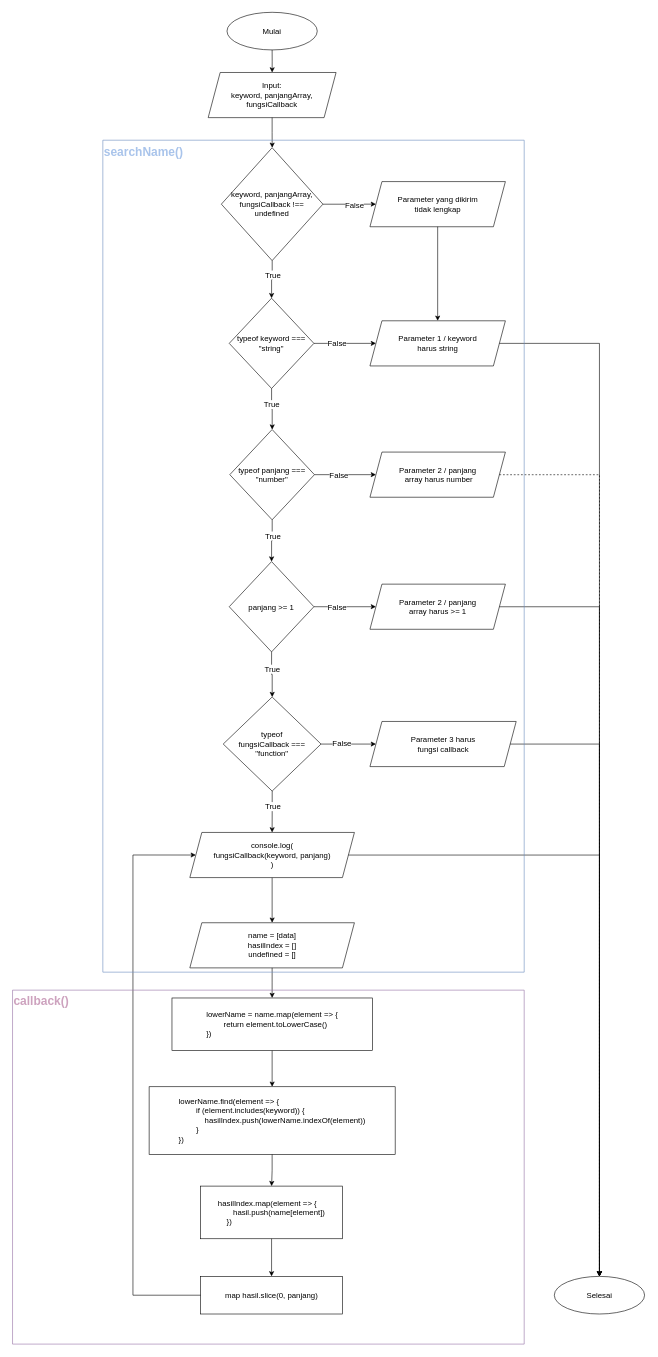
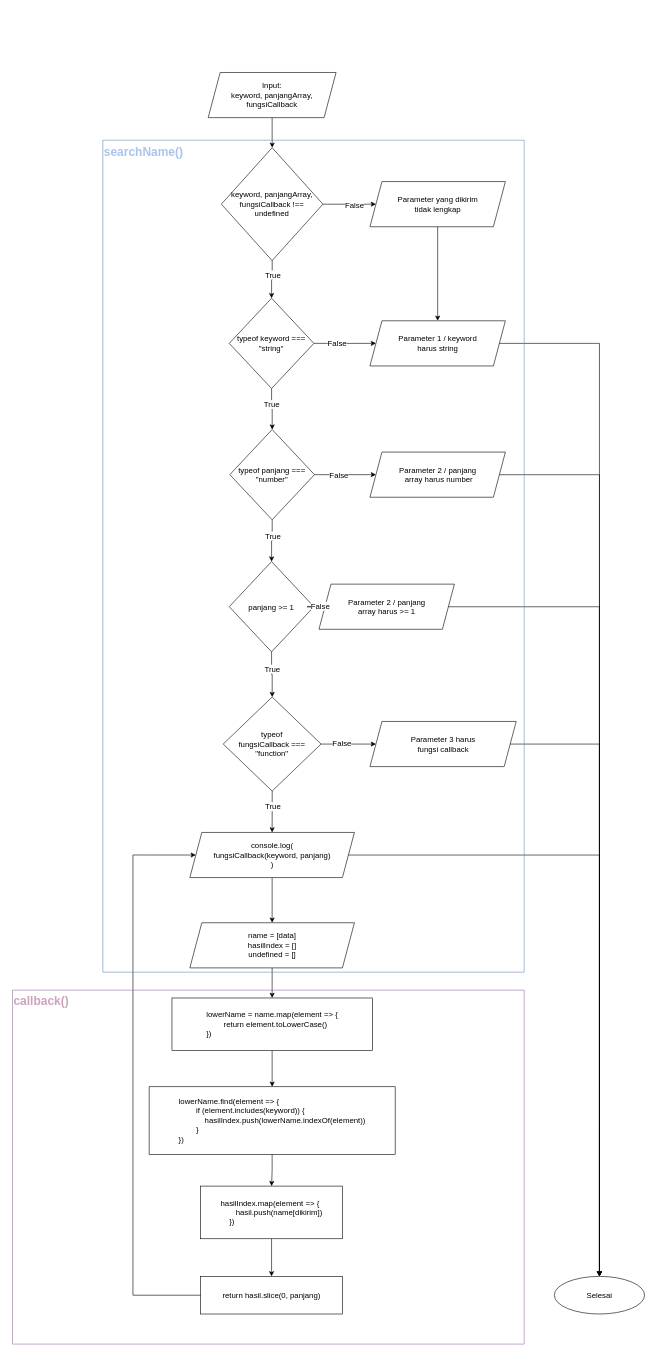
node "Mulai": removed
edge "Mulai" -> "Input: keyword, panjangArray, fungsiCallback": removed
edge "Parameter 2 / panjang array harus number" -> "Selesai": style dashed -> solid
node "Parameter 2 / panjang array harus >= 1": moved (437, 607) -> (386, 607)
node "hasilIndex.map(element => { hasil.push(name[element]) })": label "hasilIndex.map(element => { hasil.push(name[element]) })" -> "hasilIndex.map(element => { hasil.push(name[dikirim]) })"
node "map hasil.slice(0, panjang)": label "map hasil.slice(0, panjang)" -> "return hasil.slice(0, panjang)"
